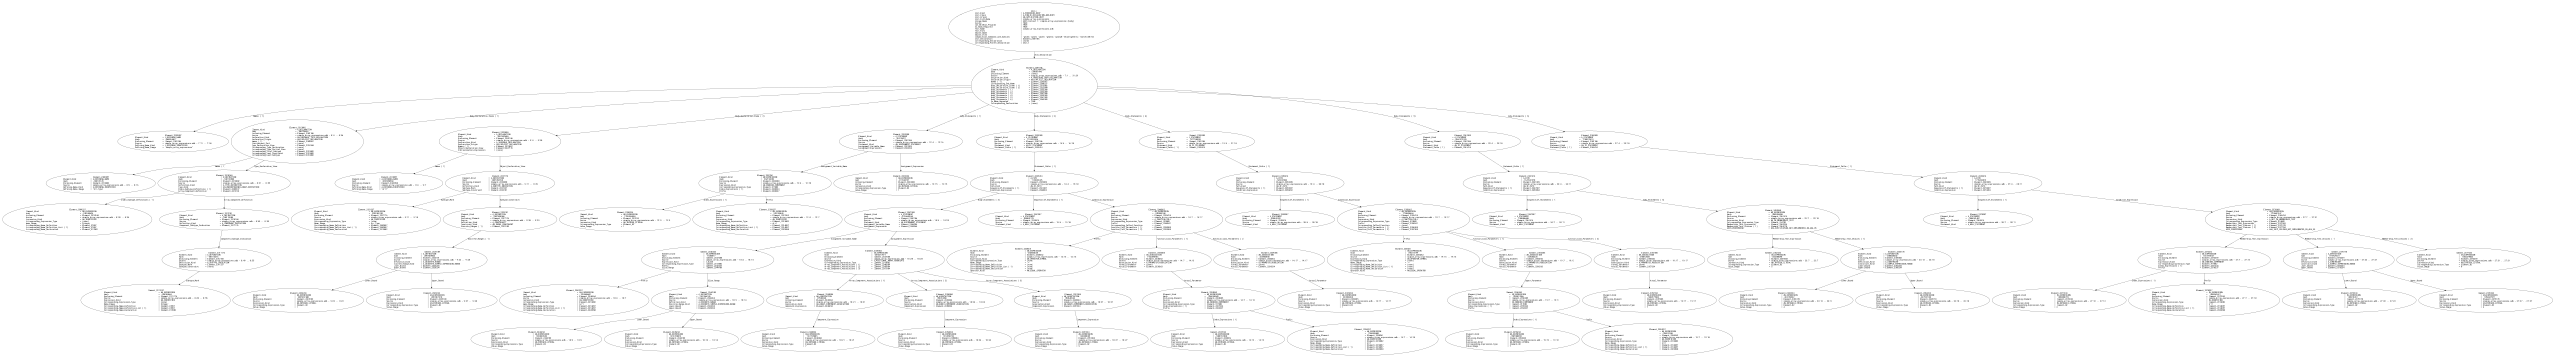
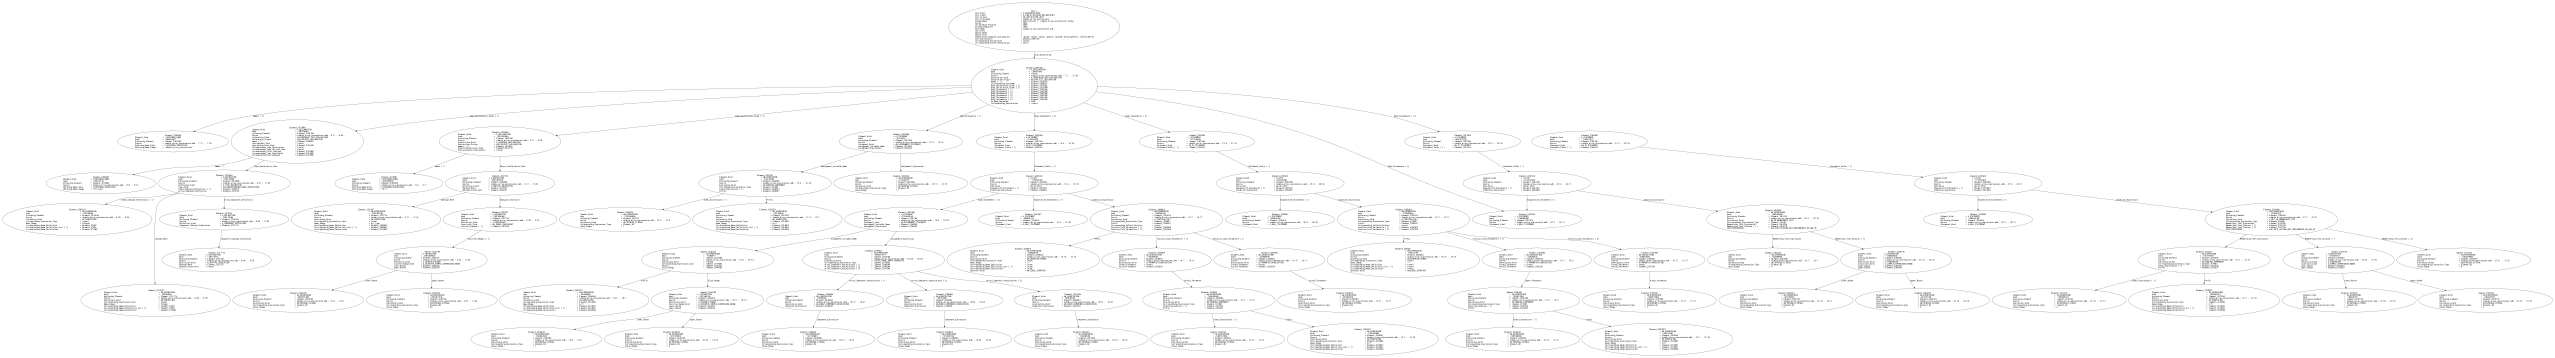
edge "Element_2301106" -> "Element_2369389": now "Element_2301106" -> "Element_2367387"
edge "Element_2361414" -> "Element_2459368": label "Body_Statements ( 5)" -> "Condition_Expression"
edge "Element_2311176" -> "Element_2311237": now "Element_2310160" -> "Element_2311237"
